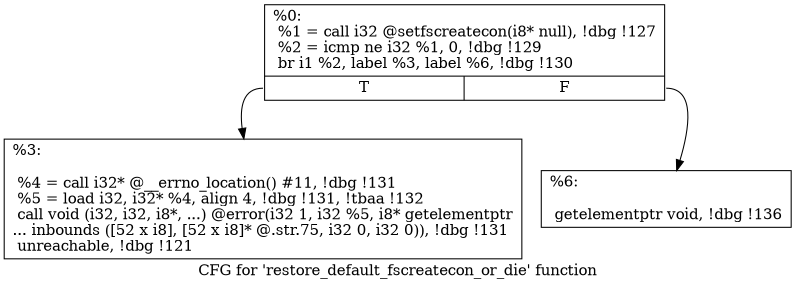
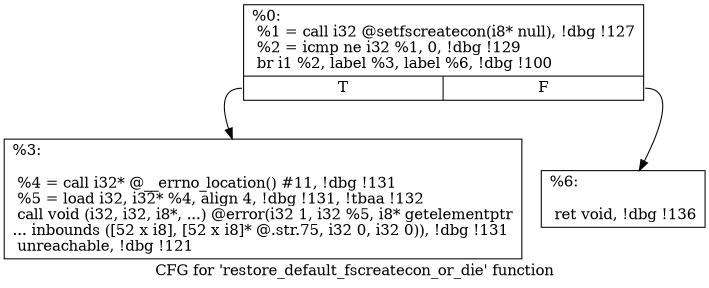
node "%0:": text "br i1 %2, label %3, label %6, !dbg !130" -> "br i1 %2, label %3, label %6, !dbg !100"
node "%6:": text "getelementptr void, !dbg !136" -> "ret void, !dbg !136"
